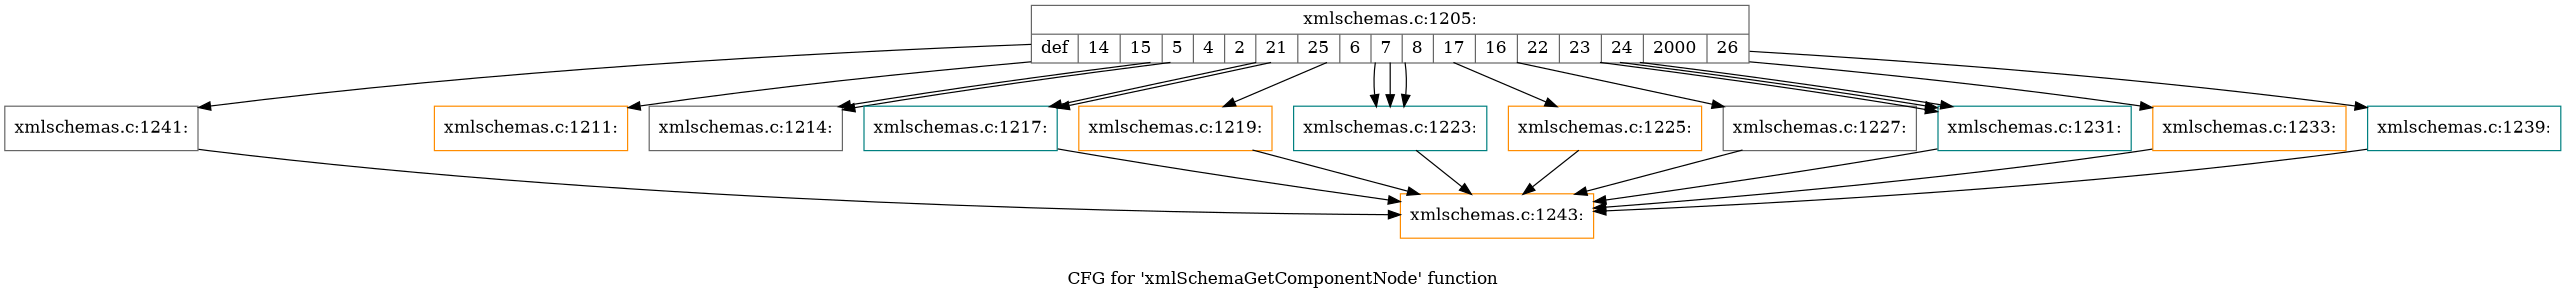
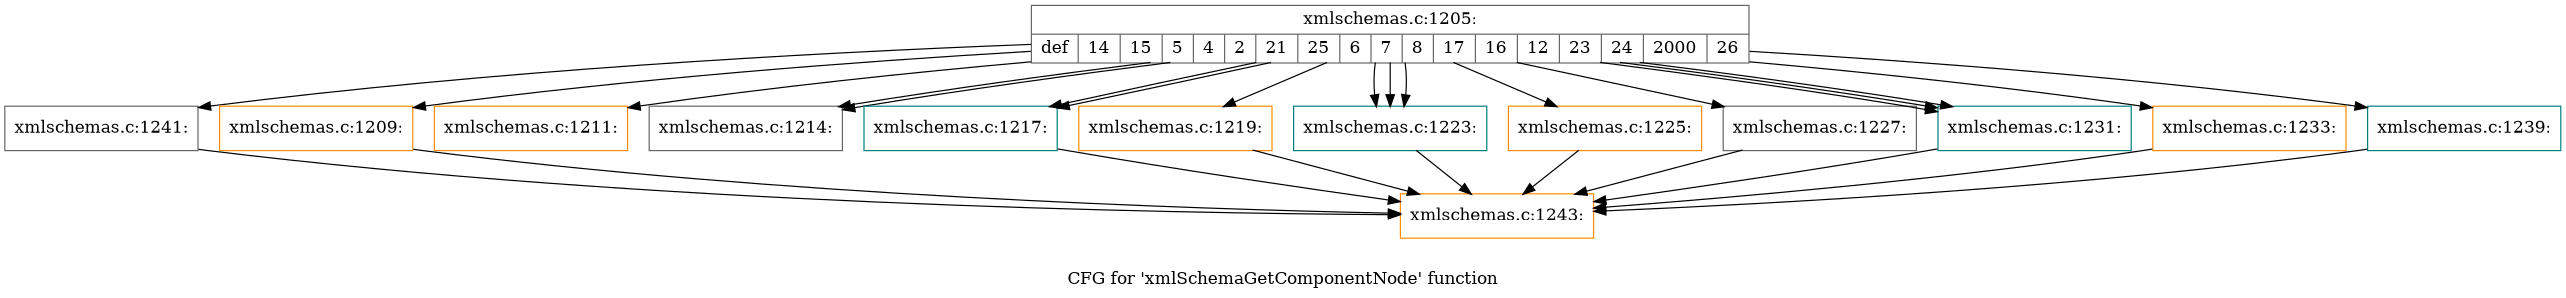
node "xmlschemas.c:1205:": text "22" -> "12"
node "xmlschemas.c:1209:": added
